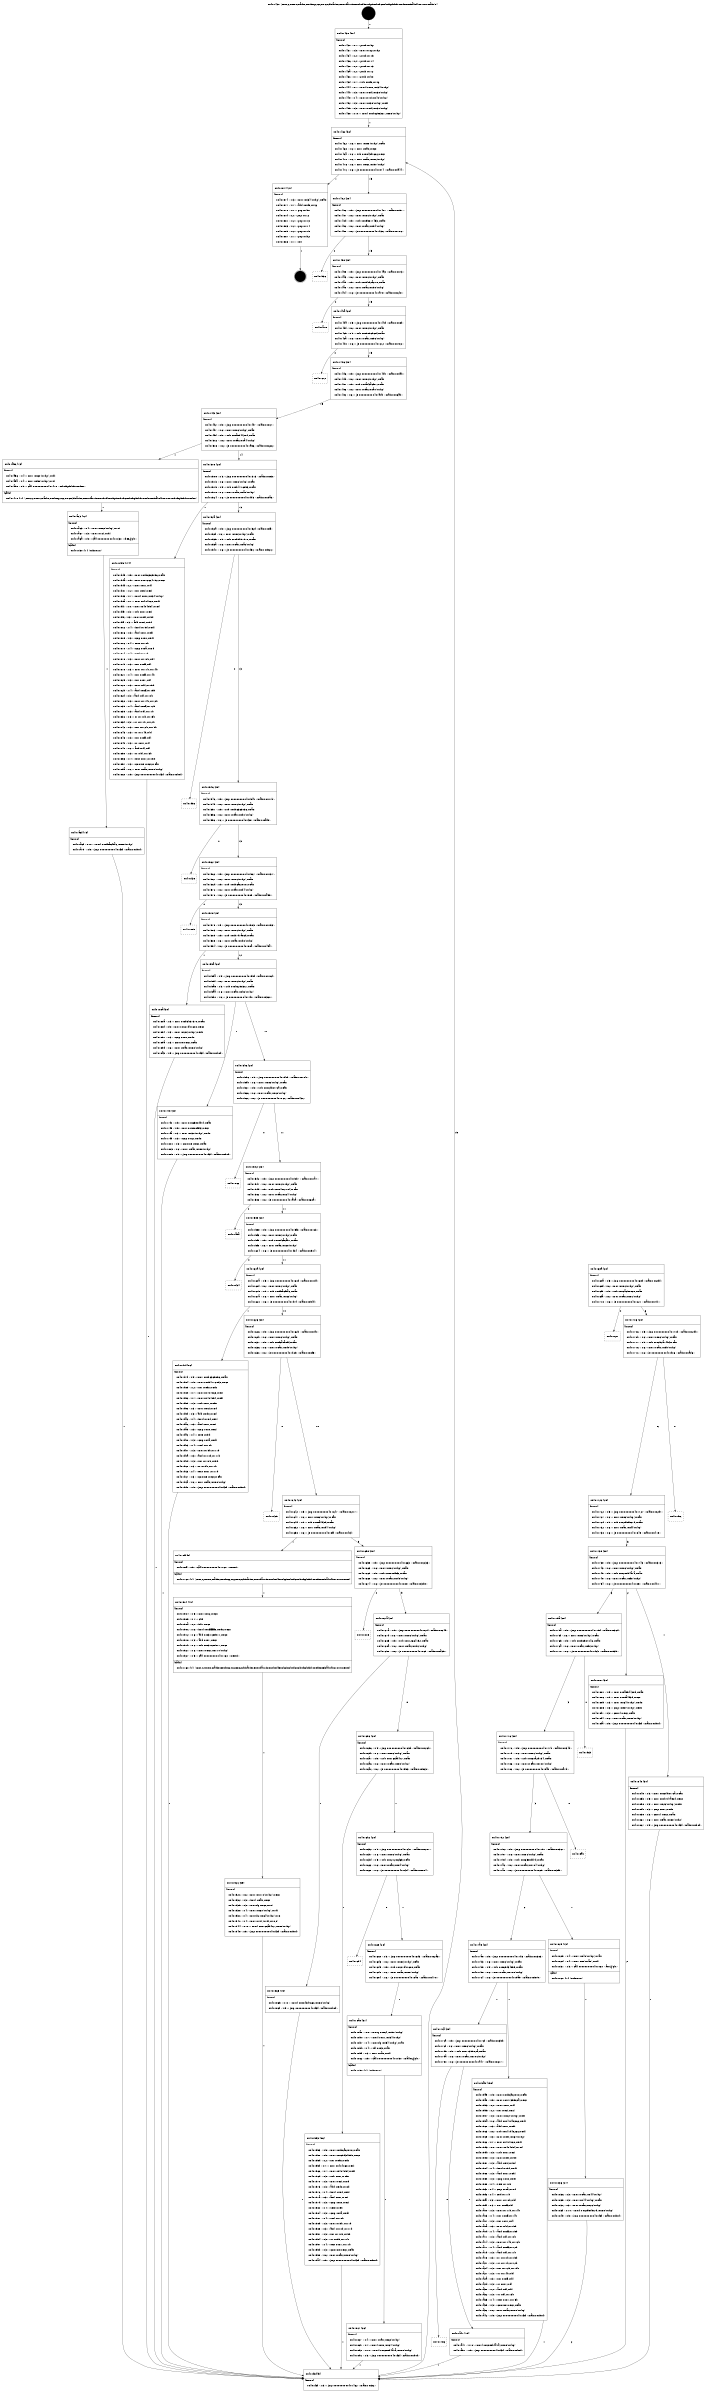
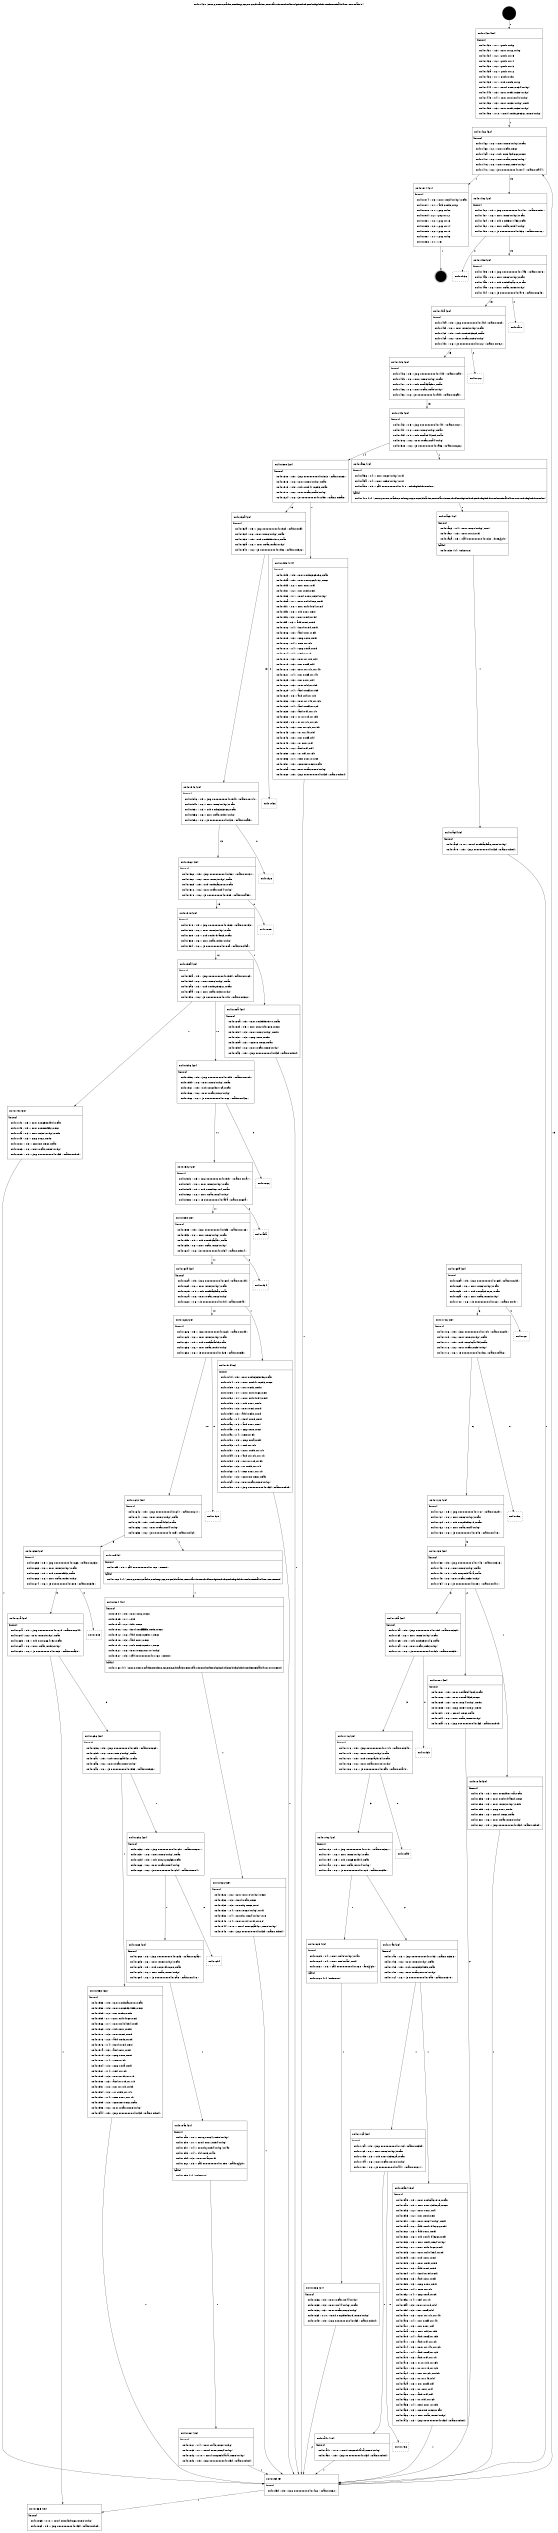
edge "0x401e65 [15]" -> "0x401f3f [5]": reversed
